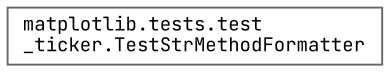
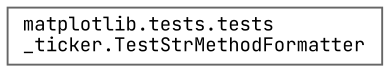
node "matplotlib.tests.test _ticker.TestStrMethodFormatter": label "matplotlib.tests.test _ticker.TestStrMethodFormatter" -> "matplotlib.tests.tests _ticker.TestStrMethodFormatter"
